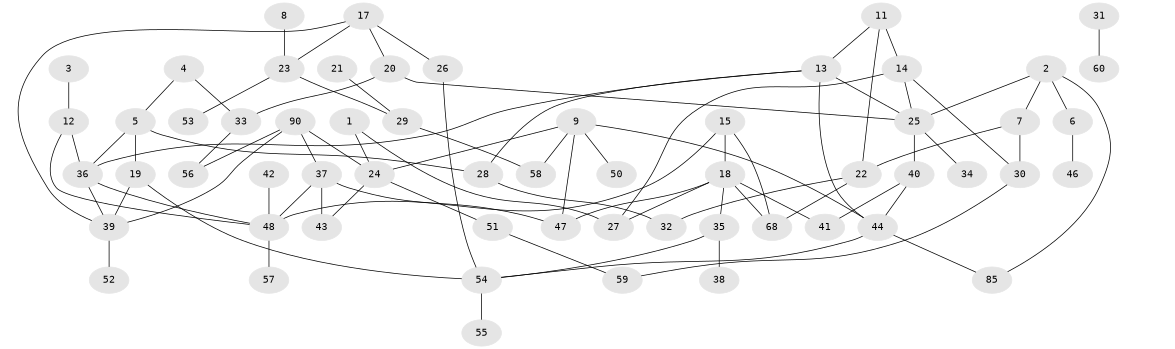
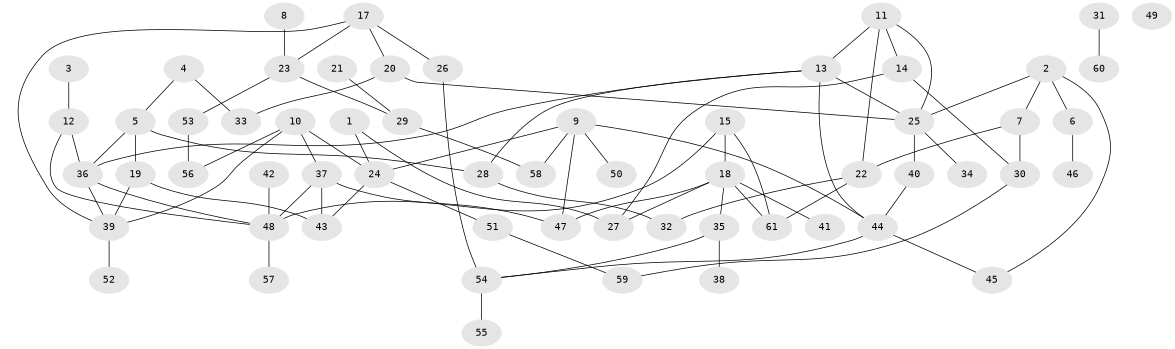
node "49": added
edge "14" -- "25": now "11" -- "25"
node "90": label "90" -> "10"
edge "33" -- "56": now "53" -- "56"
edge "40" -- "41": removed
node "68": label "68" -> "61"
edge "19" -- "54": now "19" -- "43"
node "85": label "85" -> "45"
